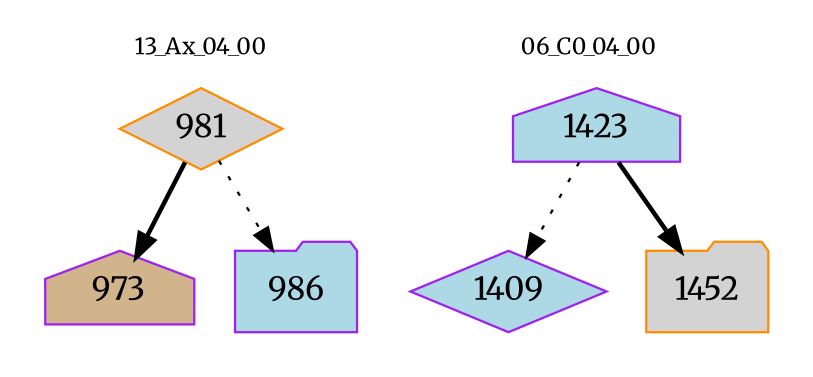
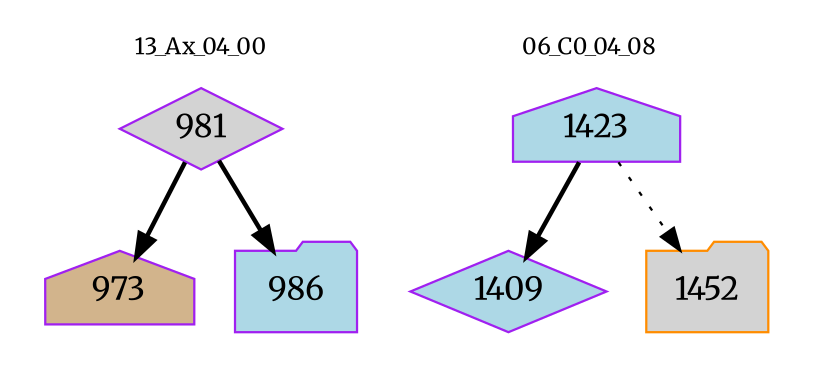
cluster "06_C0_04_00": label "06_C0_04_00" -> "06_C0_04_08"
node "981": color darkorange -> purple
edge "981" -> "986": style dotted -> bold
edge "1423" -> "1452": style bold -> dotted
edge "1423" -> "1409": style dotted -> bold
